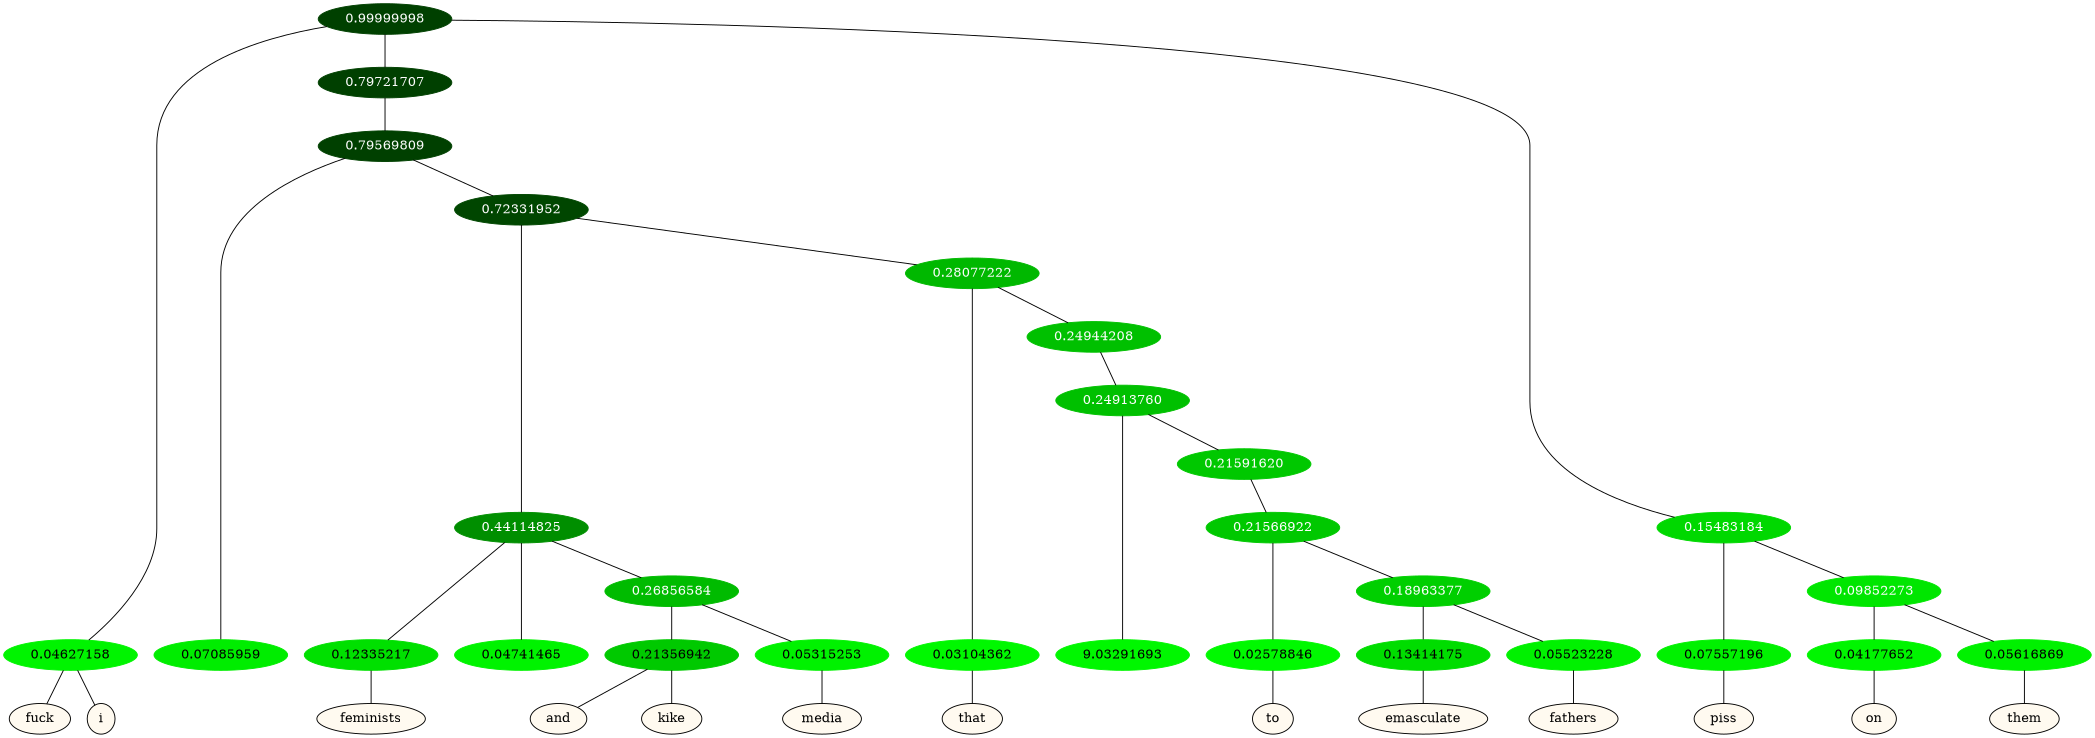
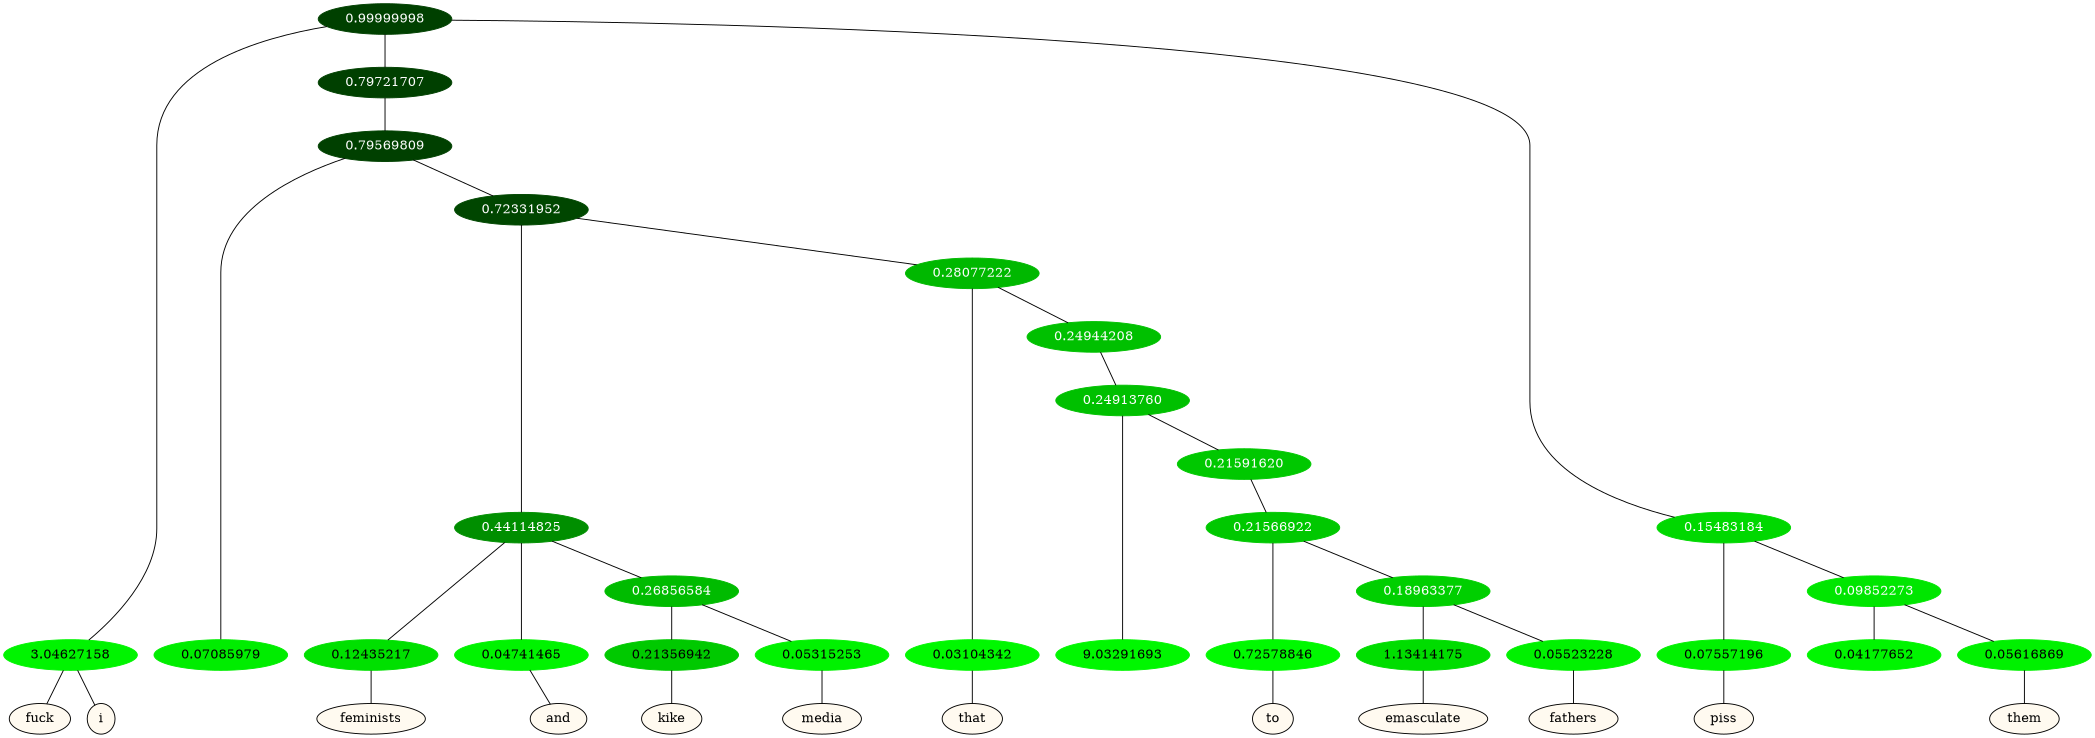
node "0.04627158": label "0.04627158" -> "3.04627158"
node "0.07085959": label "0.07085959" -> "0.07085979"
node "0.12335217": label "0.12335217" -> "0.12435217"
node "0.03104362": label "0.03104362" -> "0.03104342"
node "0.02578846": label "0.02578846" -> "0.72578846"
node "0.13414175": label "0.13414175" -> "1.13414175"
edge "0.21356942" -- "and": now "0.04741465" -- "and"
node "on": removed
